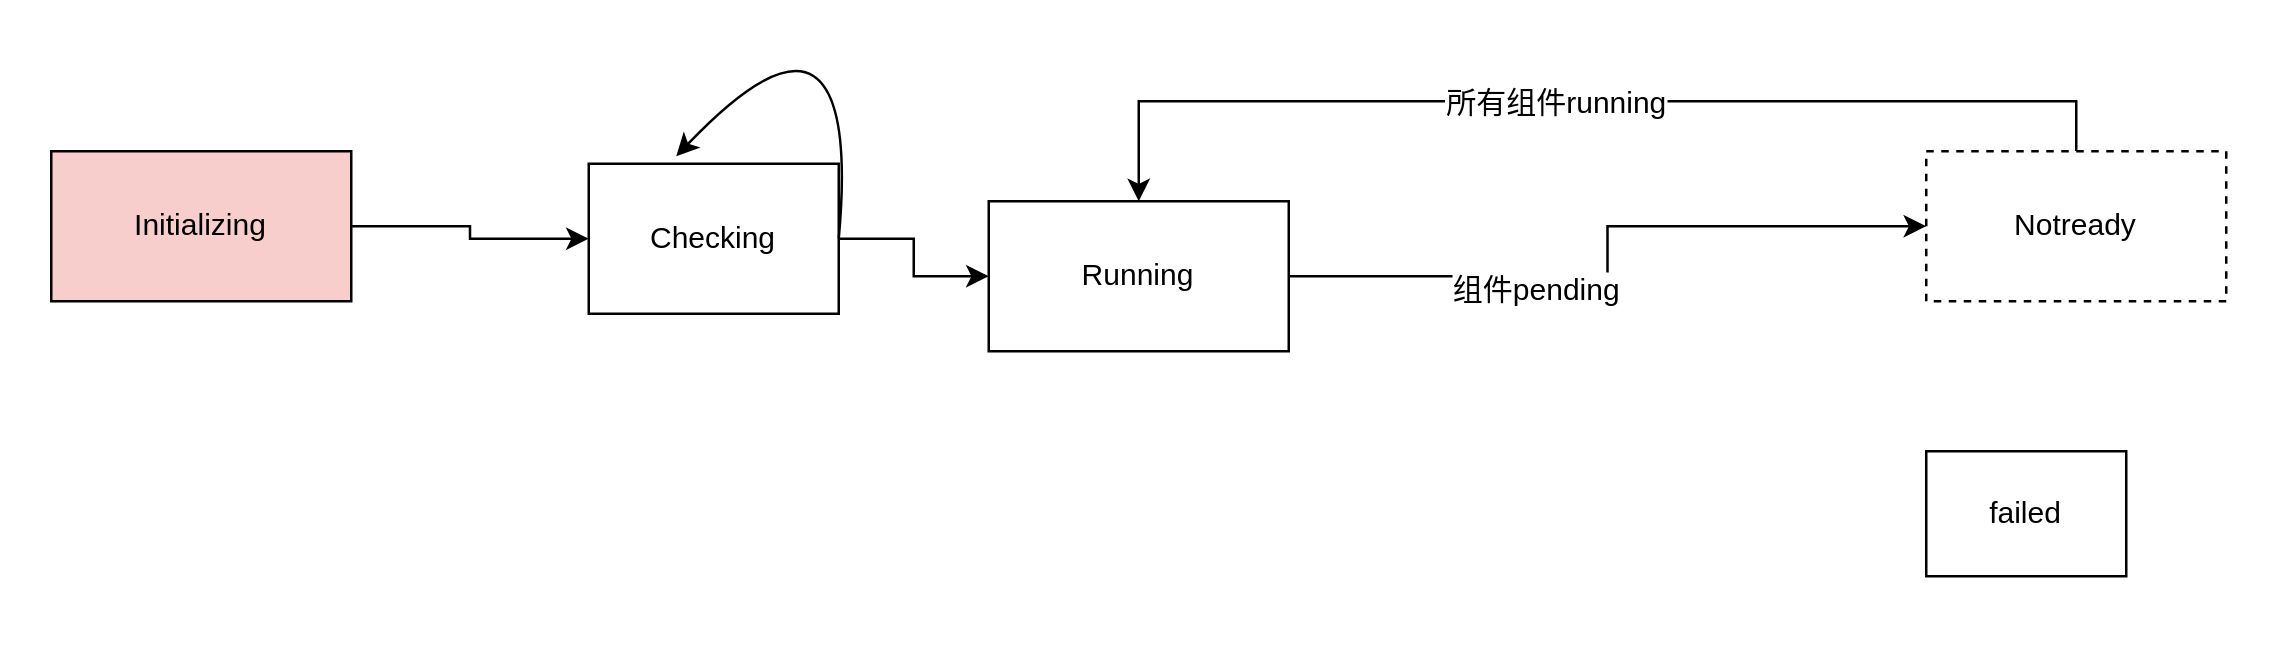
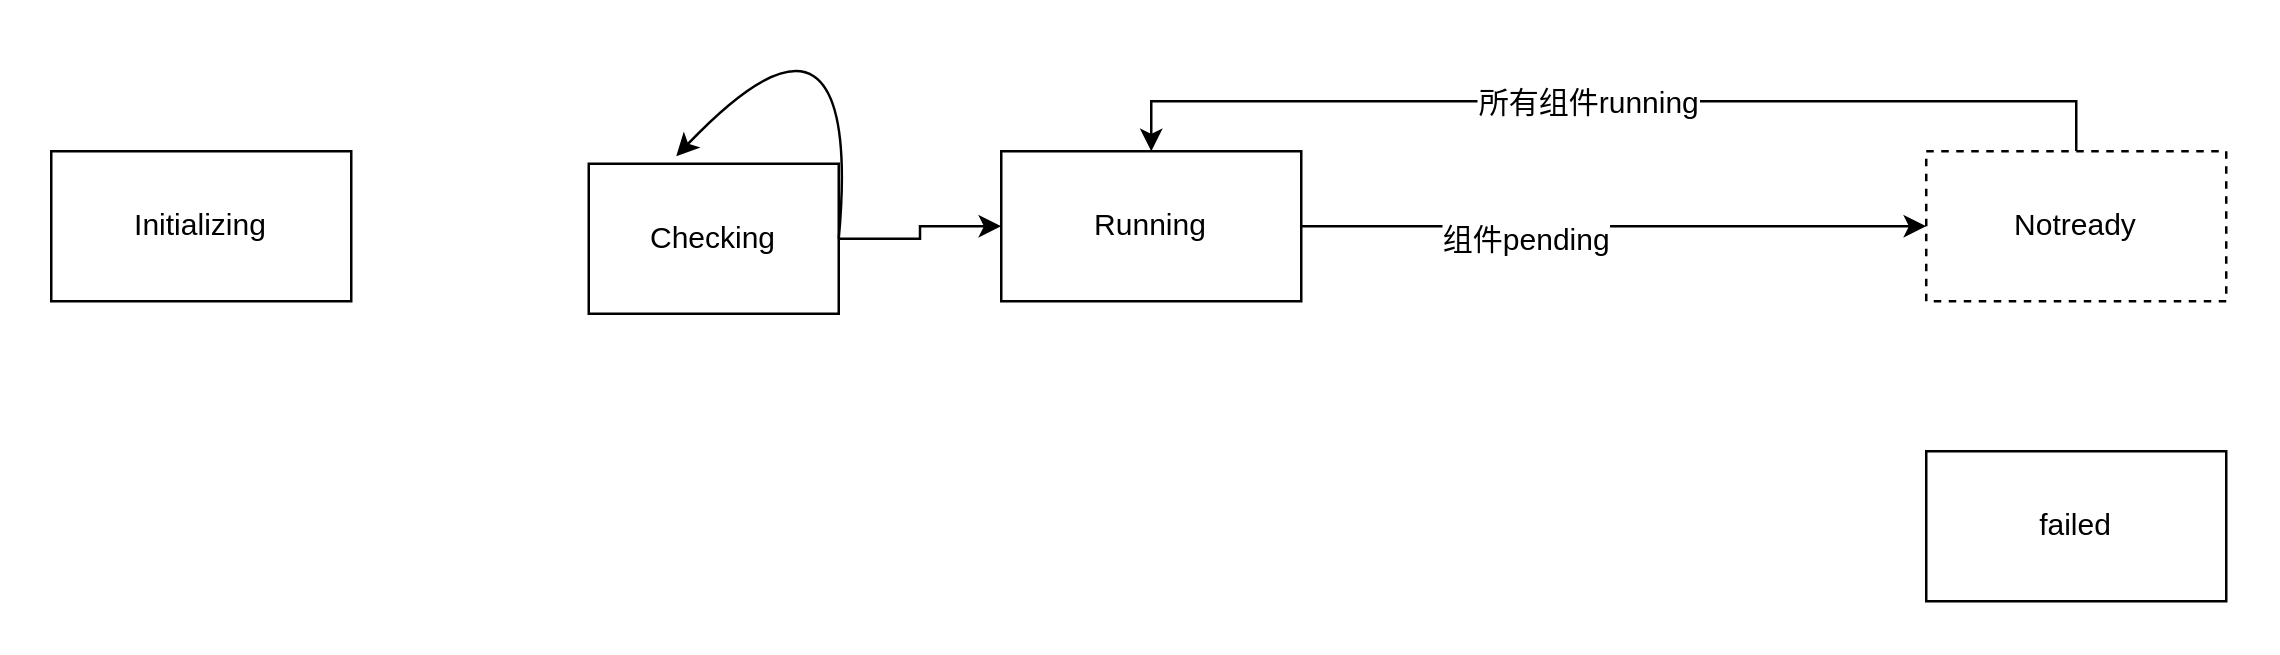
node "Initializing": fillcolor #f8cecc -> #ffffff
edge "Initializing" -> "Checking": removed
node "Running": moved (1139, 276) -> (1151, 226)
node "failed": size 200x125 -> 300x150
